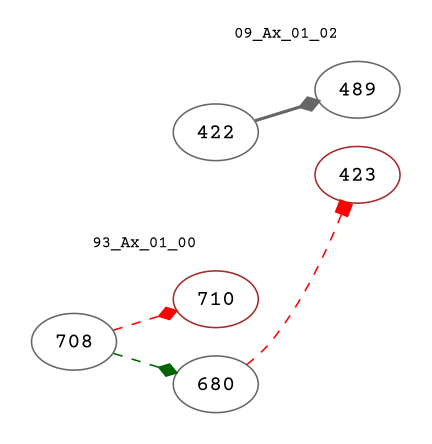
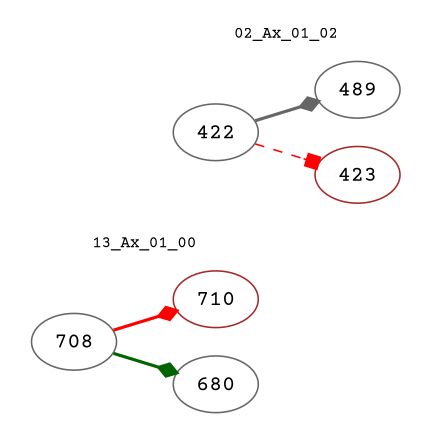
cluster "09_Ax_01_02": label "09_Ax_01_02" -> "02_Ax_01_02"
cluster "93_Ax_01_00": label "93_Ax_01_00" -> "13_Ax_01_00"
edge "680" -> "423": now "422" -> "423"
edge "708" -> "710": style dashed -> bold
edge "708" -> "680": style dashed -> bold
